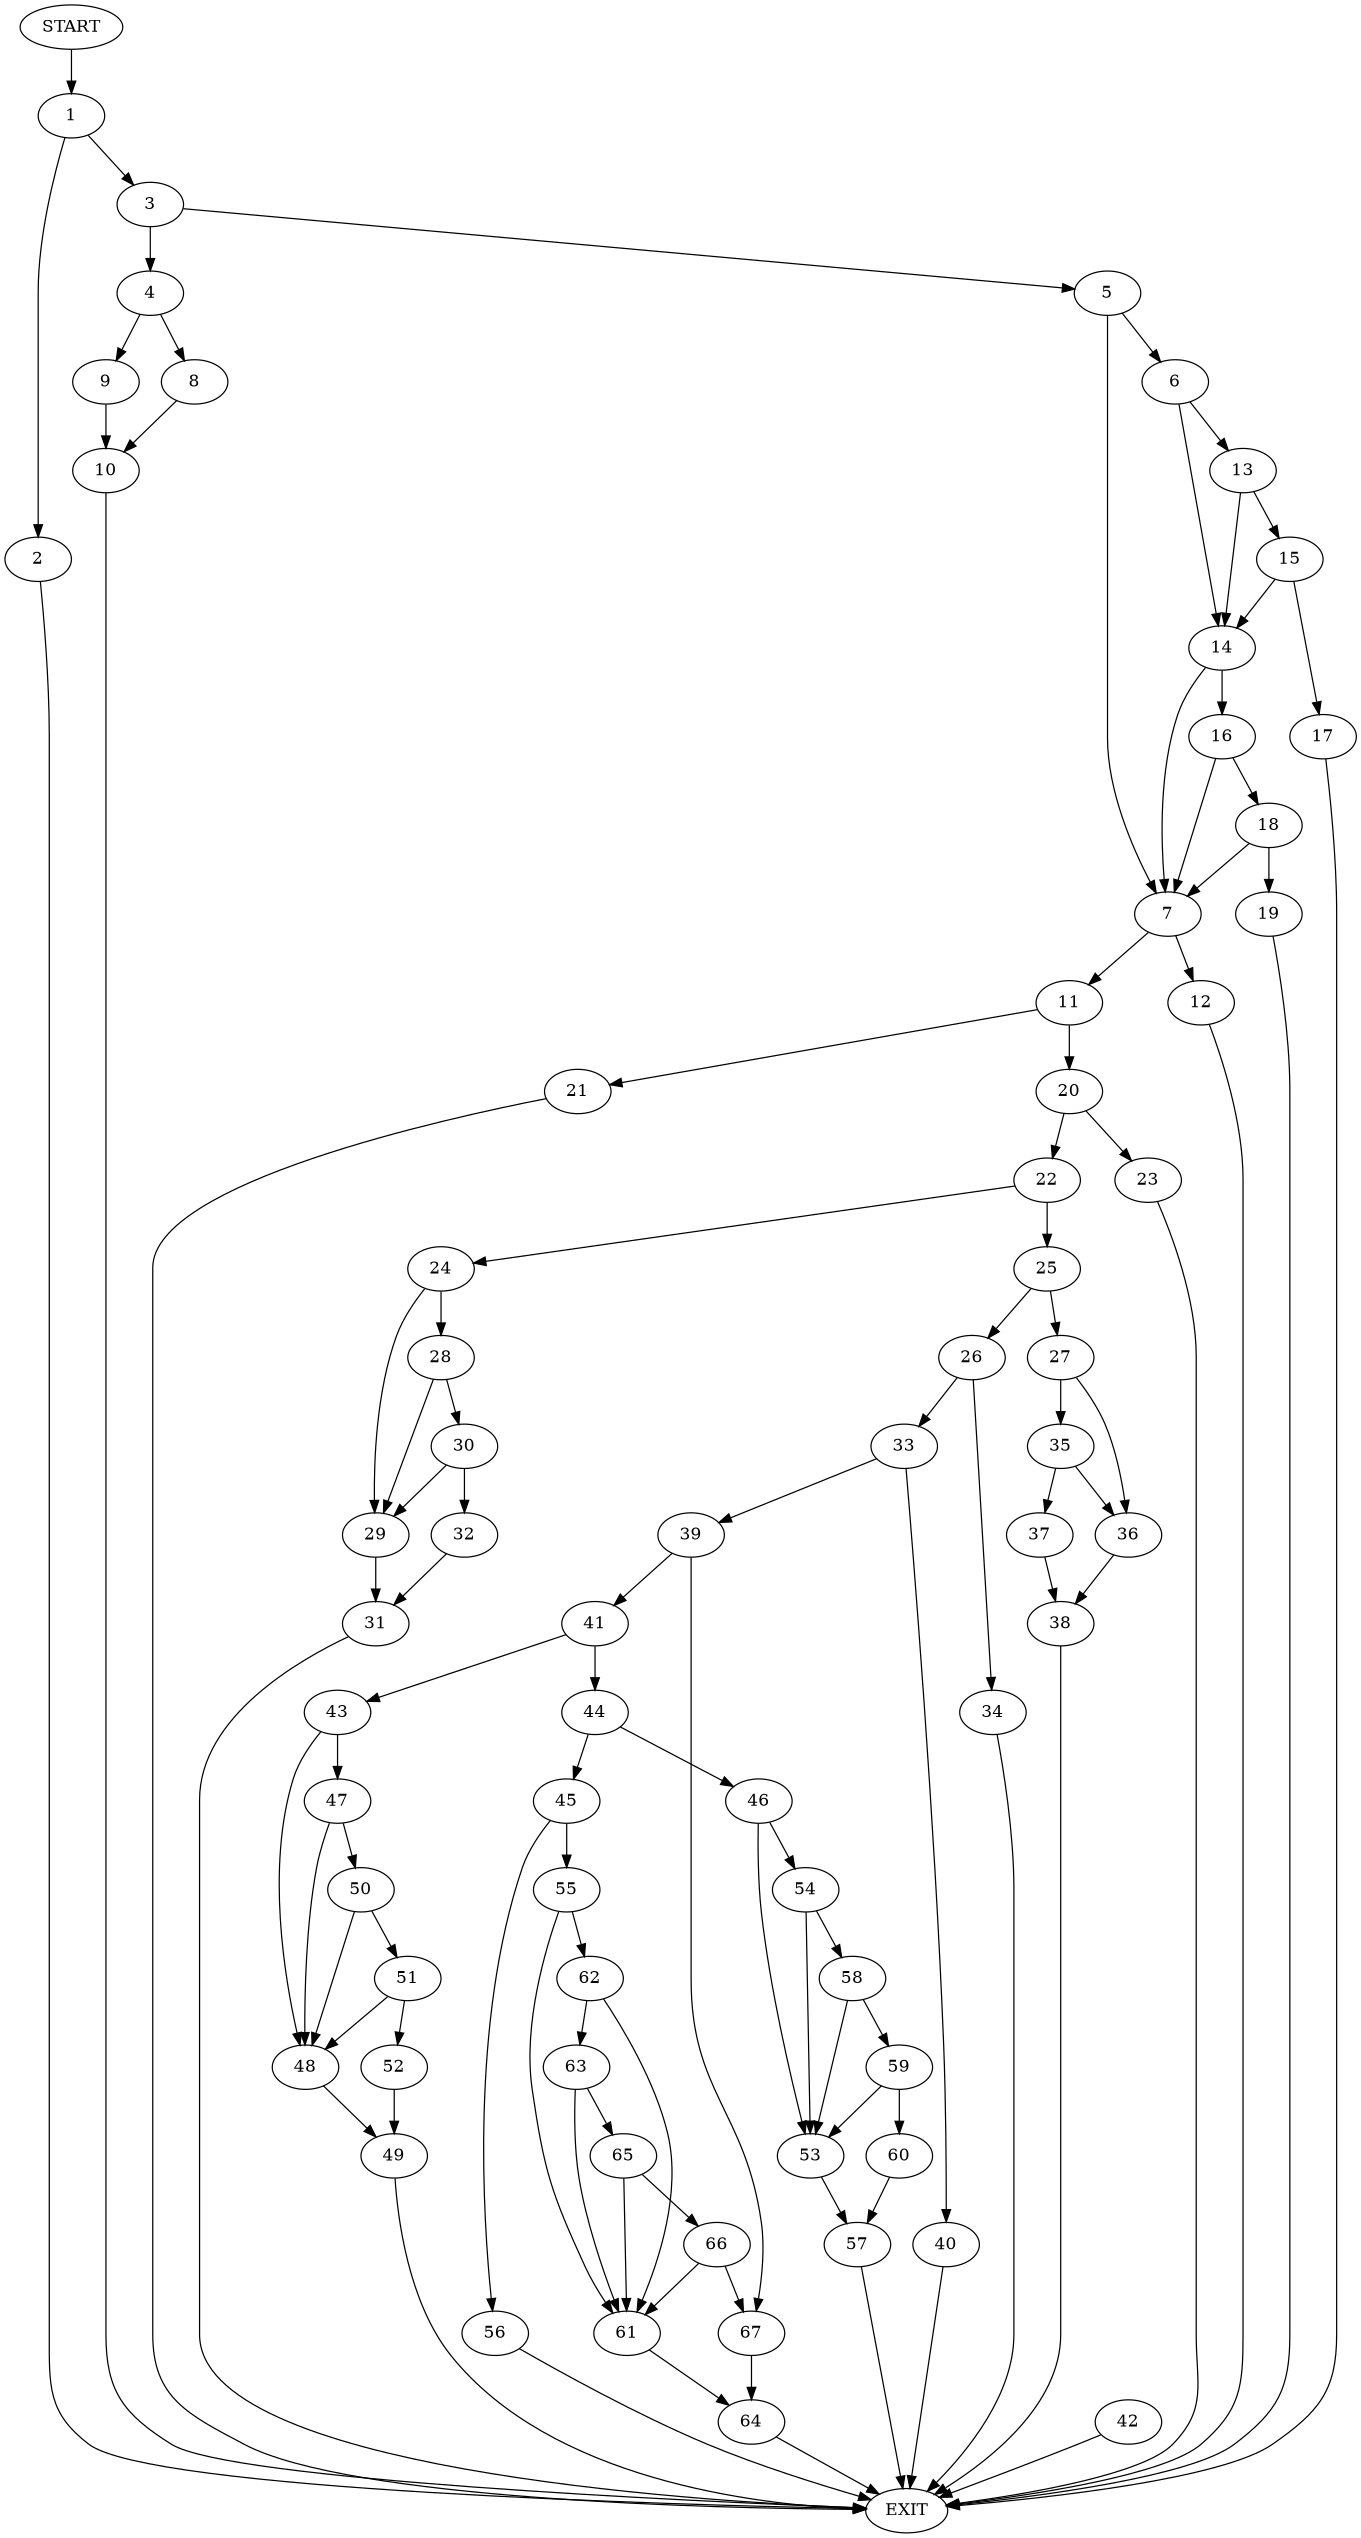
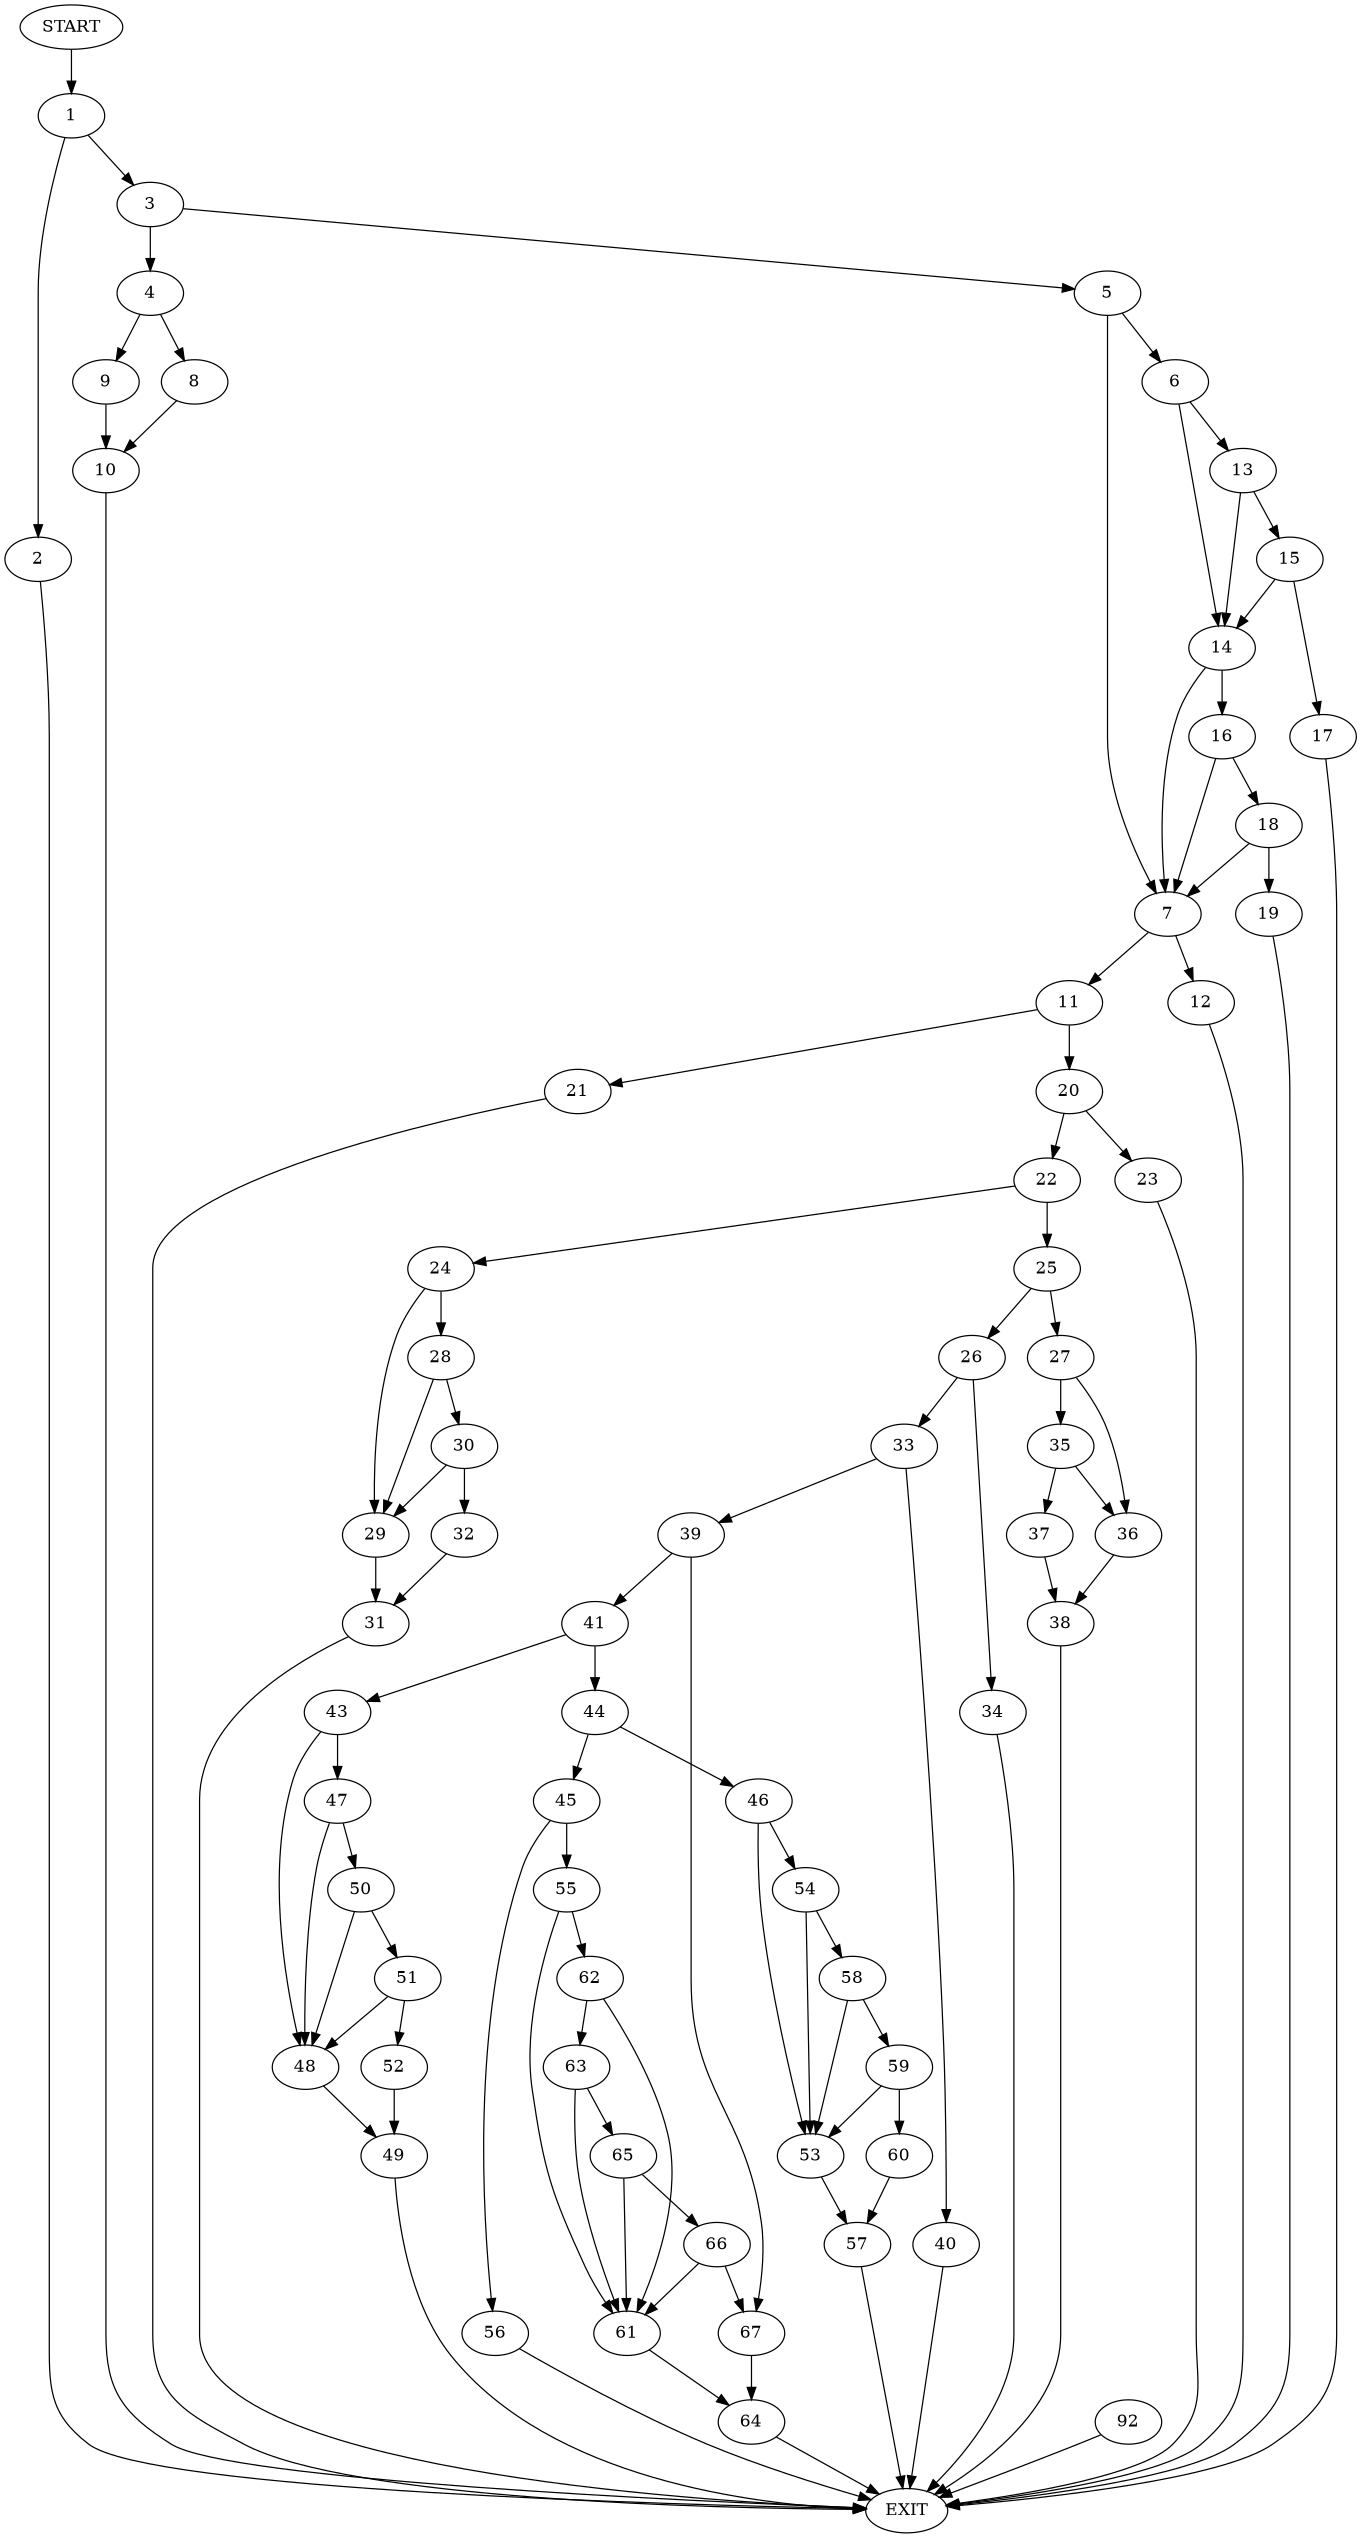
node "42": label "42" -> "92"
